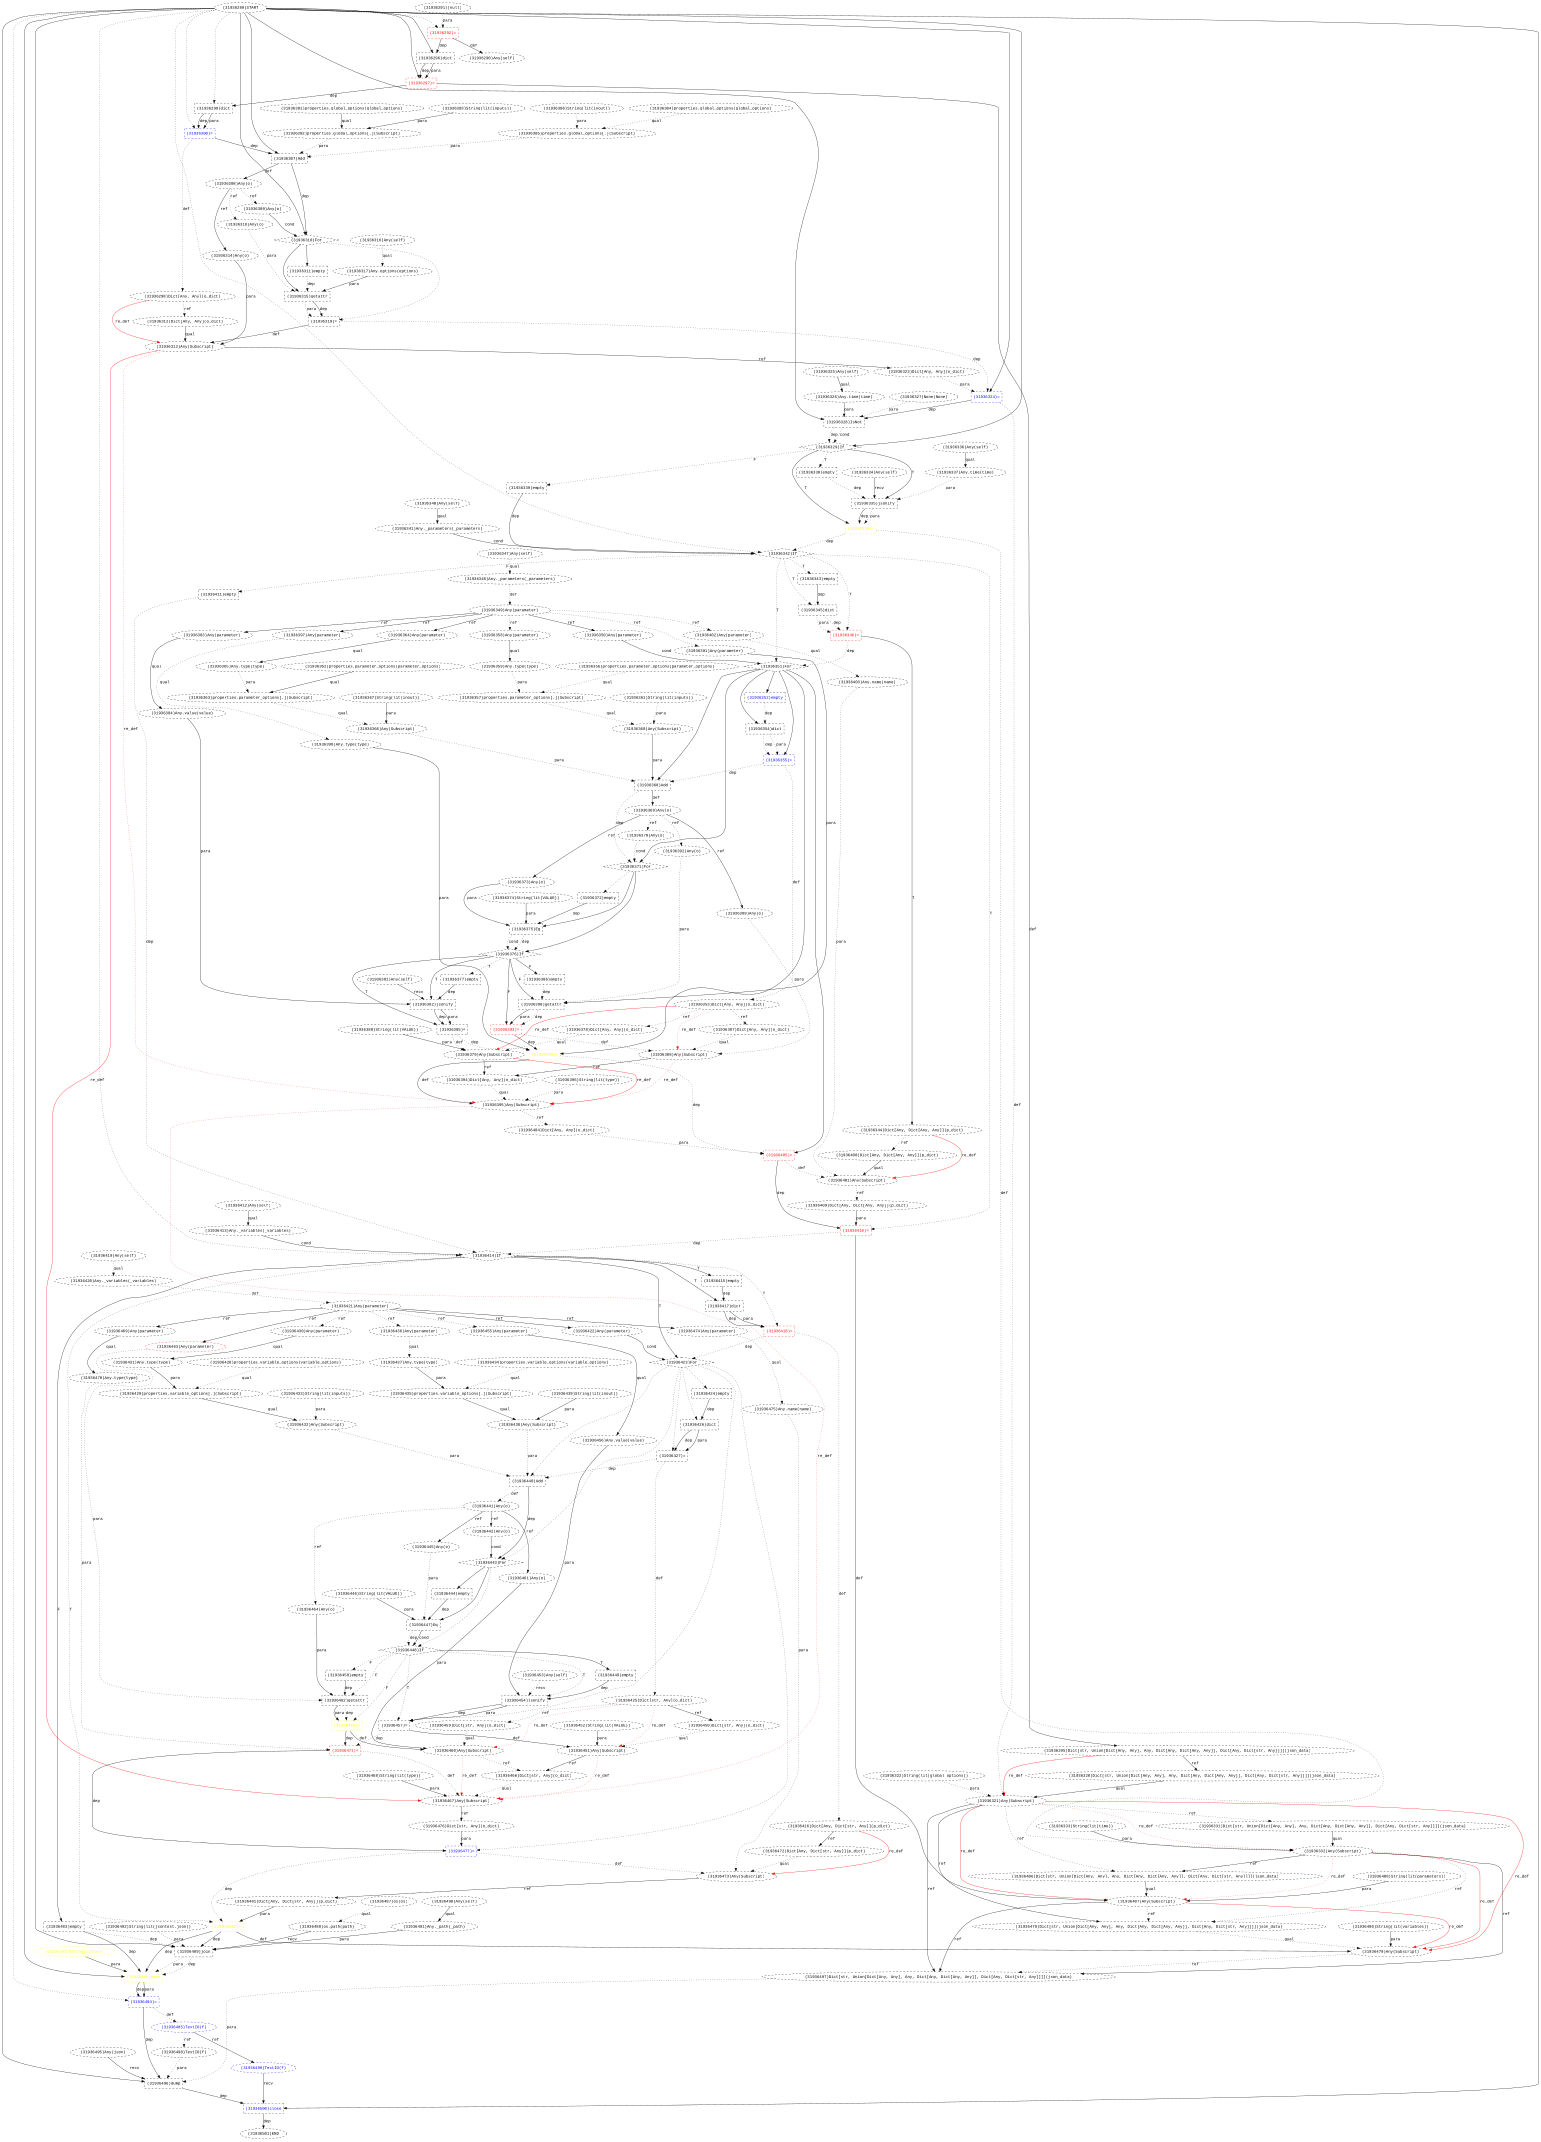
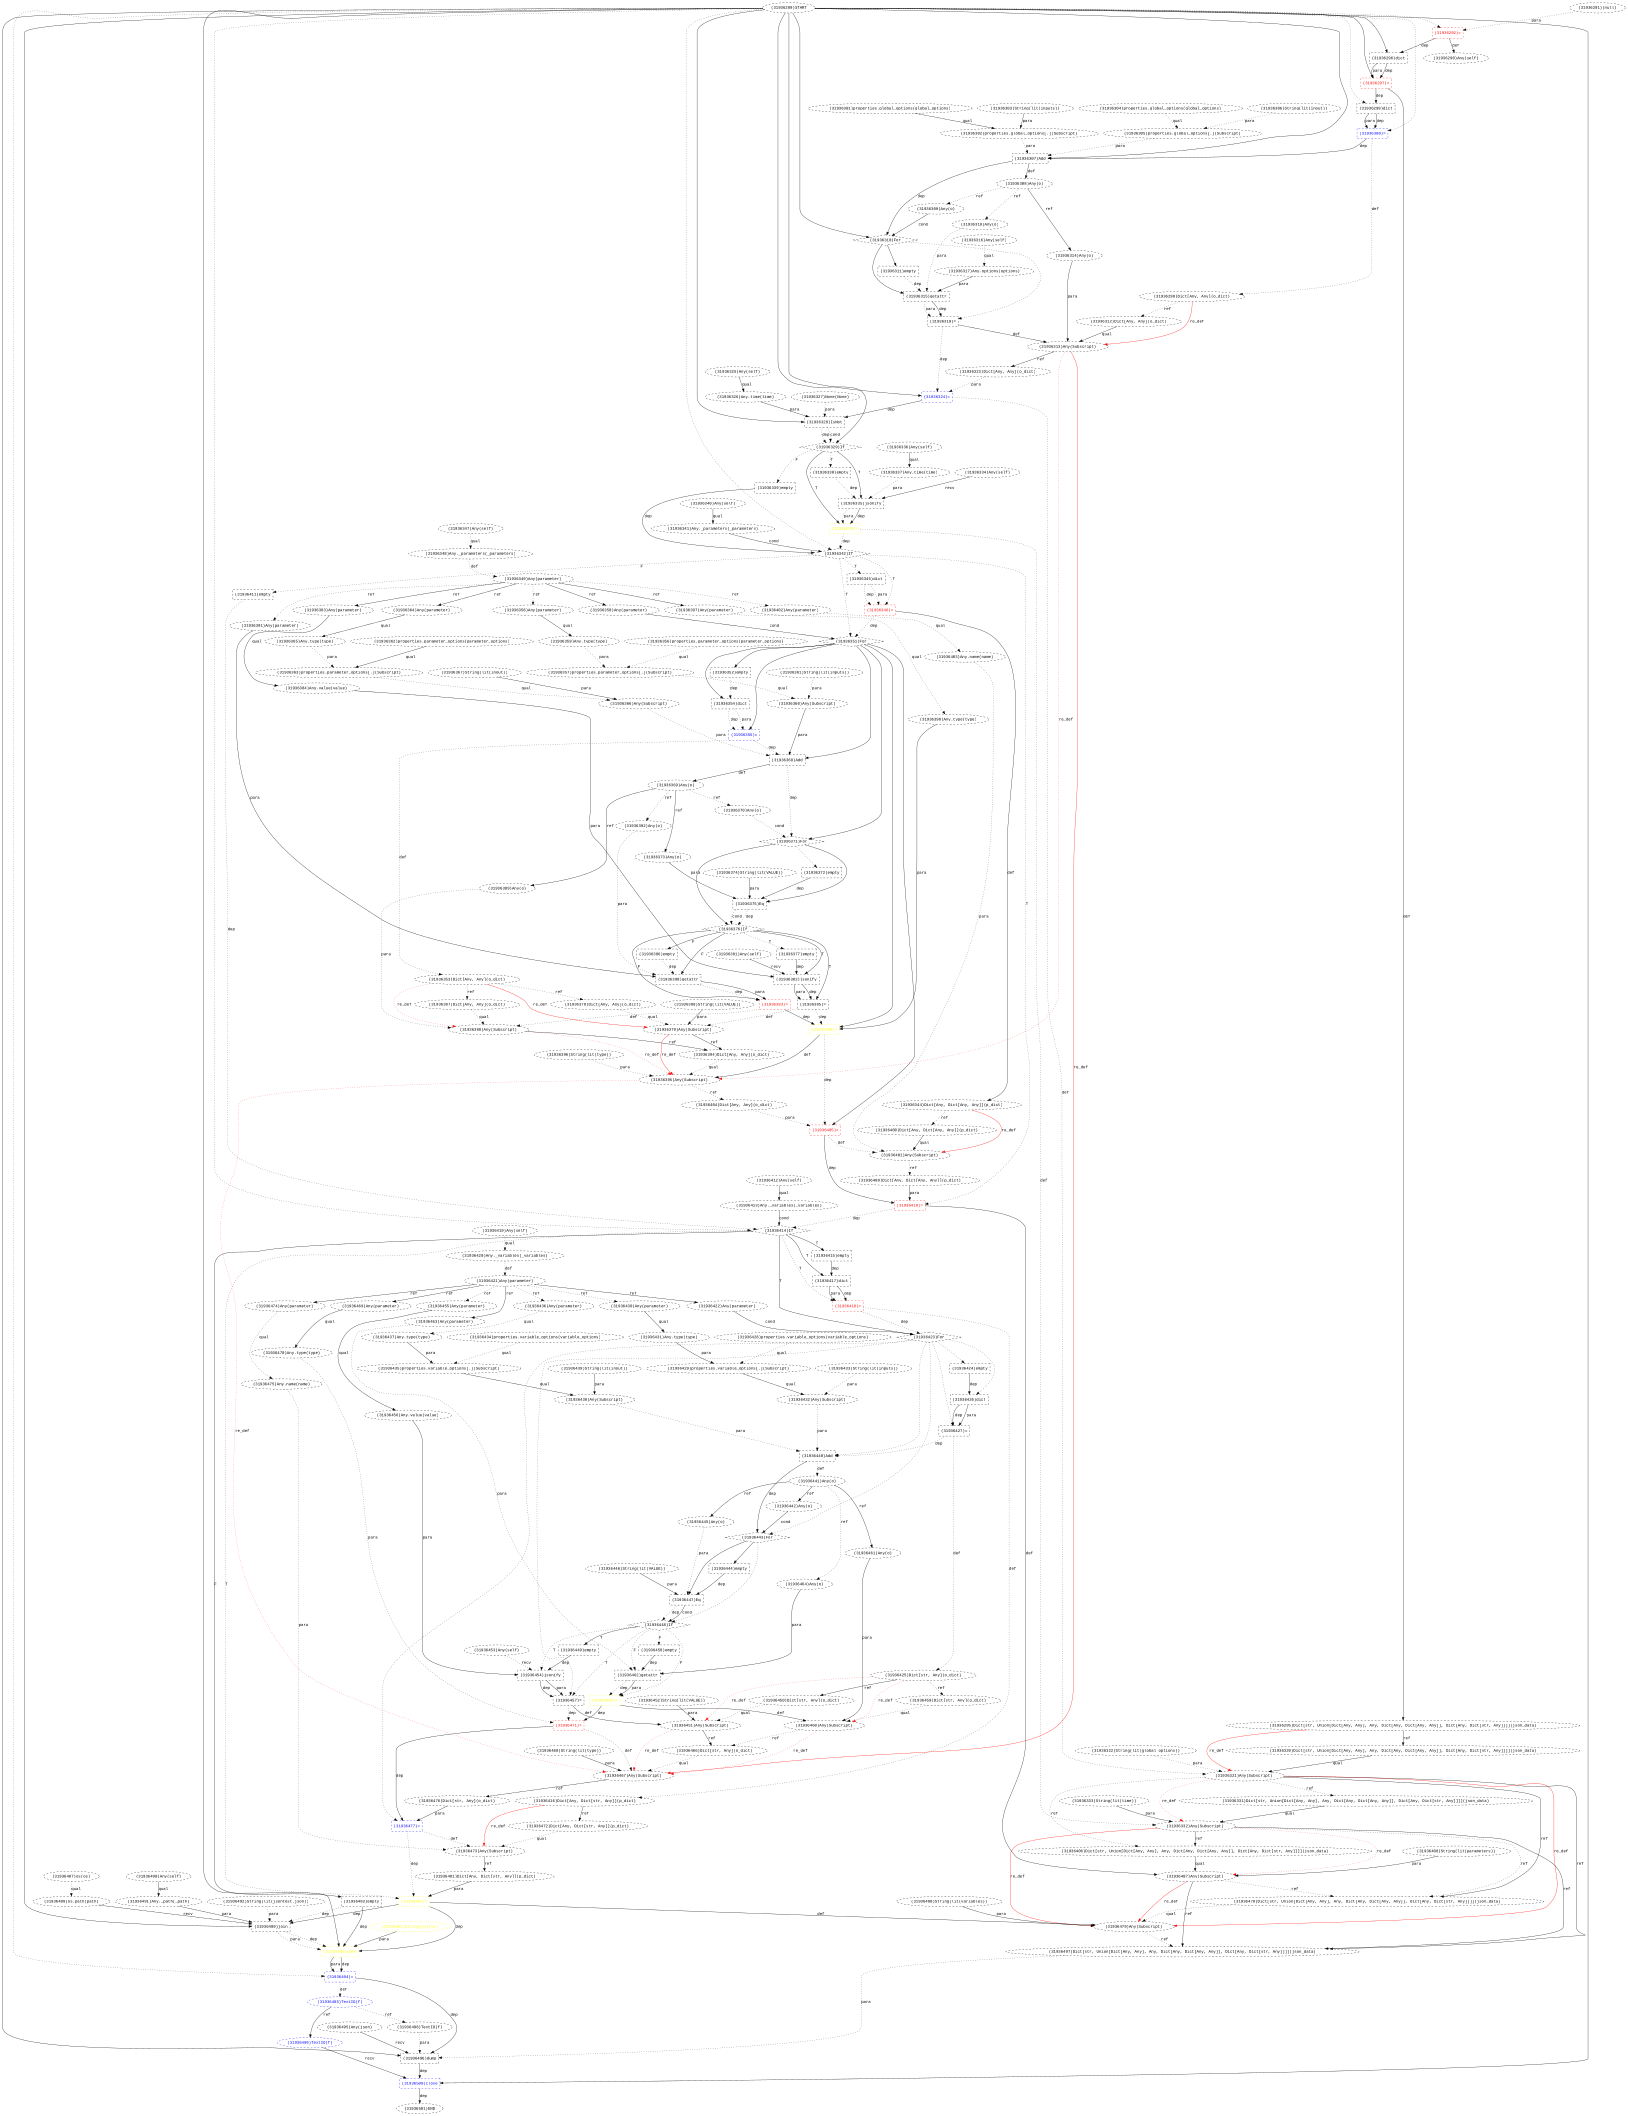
node "(31936343)empty": removed
node "(31936352)empty": fontcolor blue -> black
edge "(31936346)=" -> "(31936344)Dict[Any, Dict[Any, Any]](p_dict)": label "T" -> "def"
node "(31936463)Any(parameter)": color red -> black
edge "(31936321)Any(Subscript)" -> "(31936407)Any(Subscript)": removed, label "re_def"
